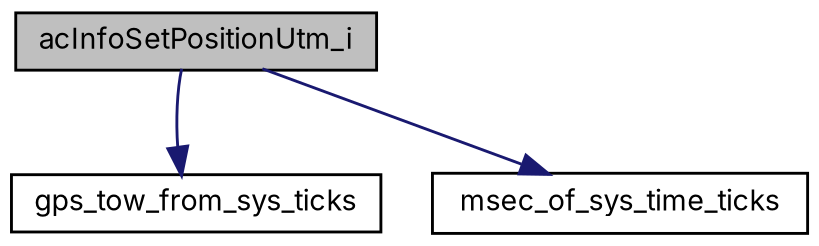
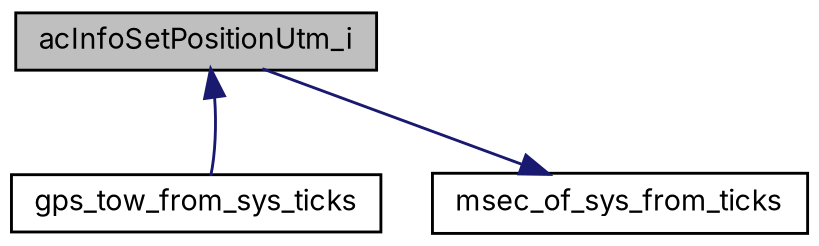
edge "acInfoSetPositionUtm_i" -> "gps_tow_from_sys_ticks": reversed
node "msec_of_sys_time_ticks": label "msec_of_sys_time_ticks" -> "msec_of_sys_from_ticks"
